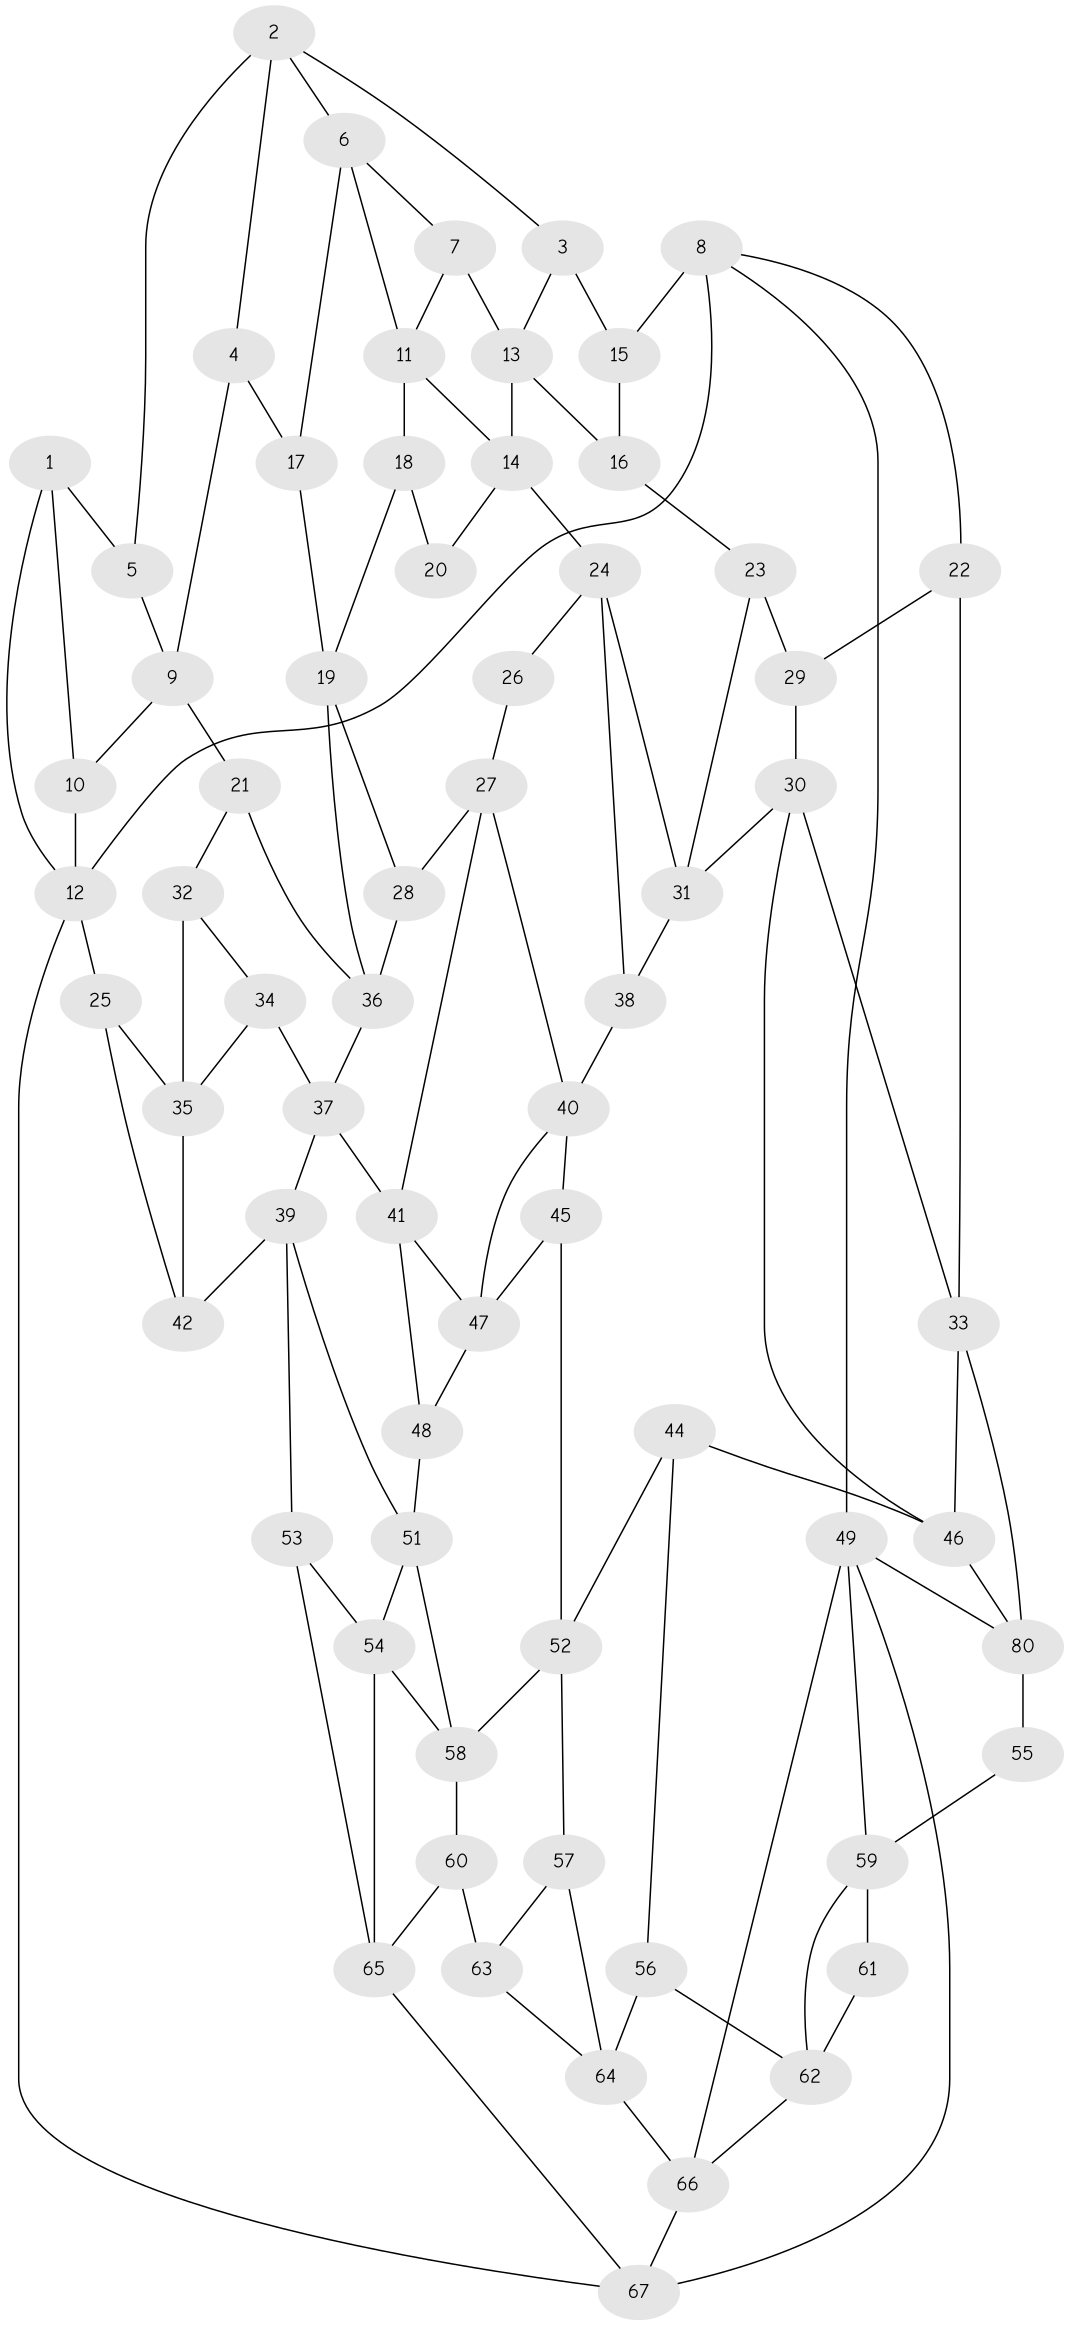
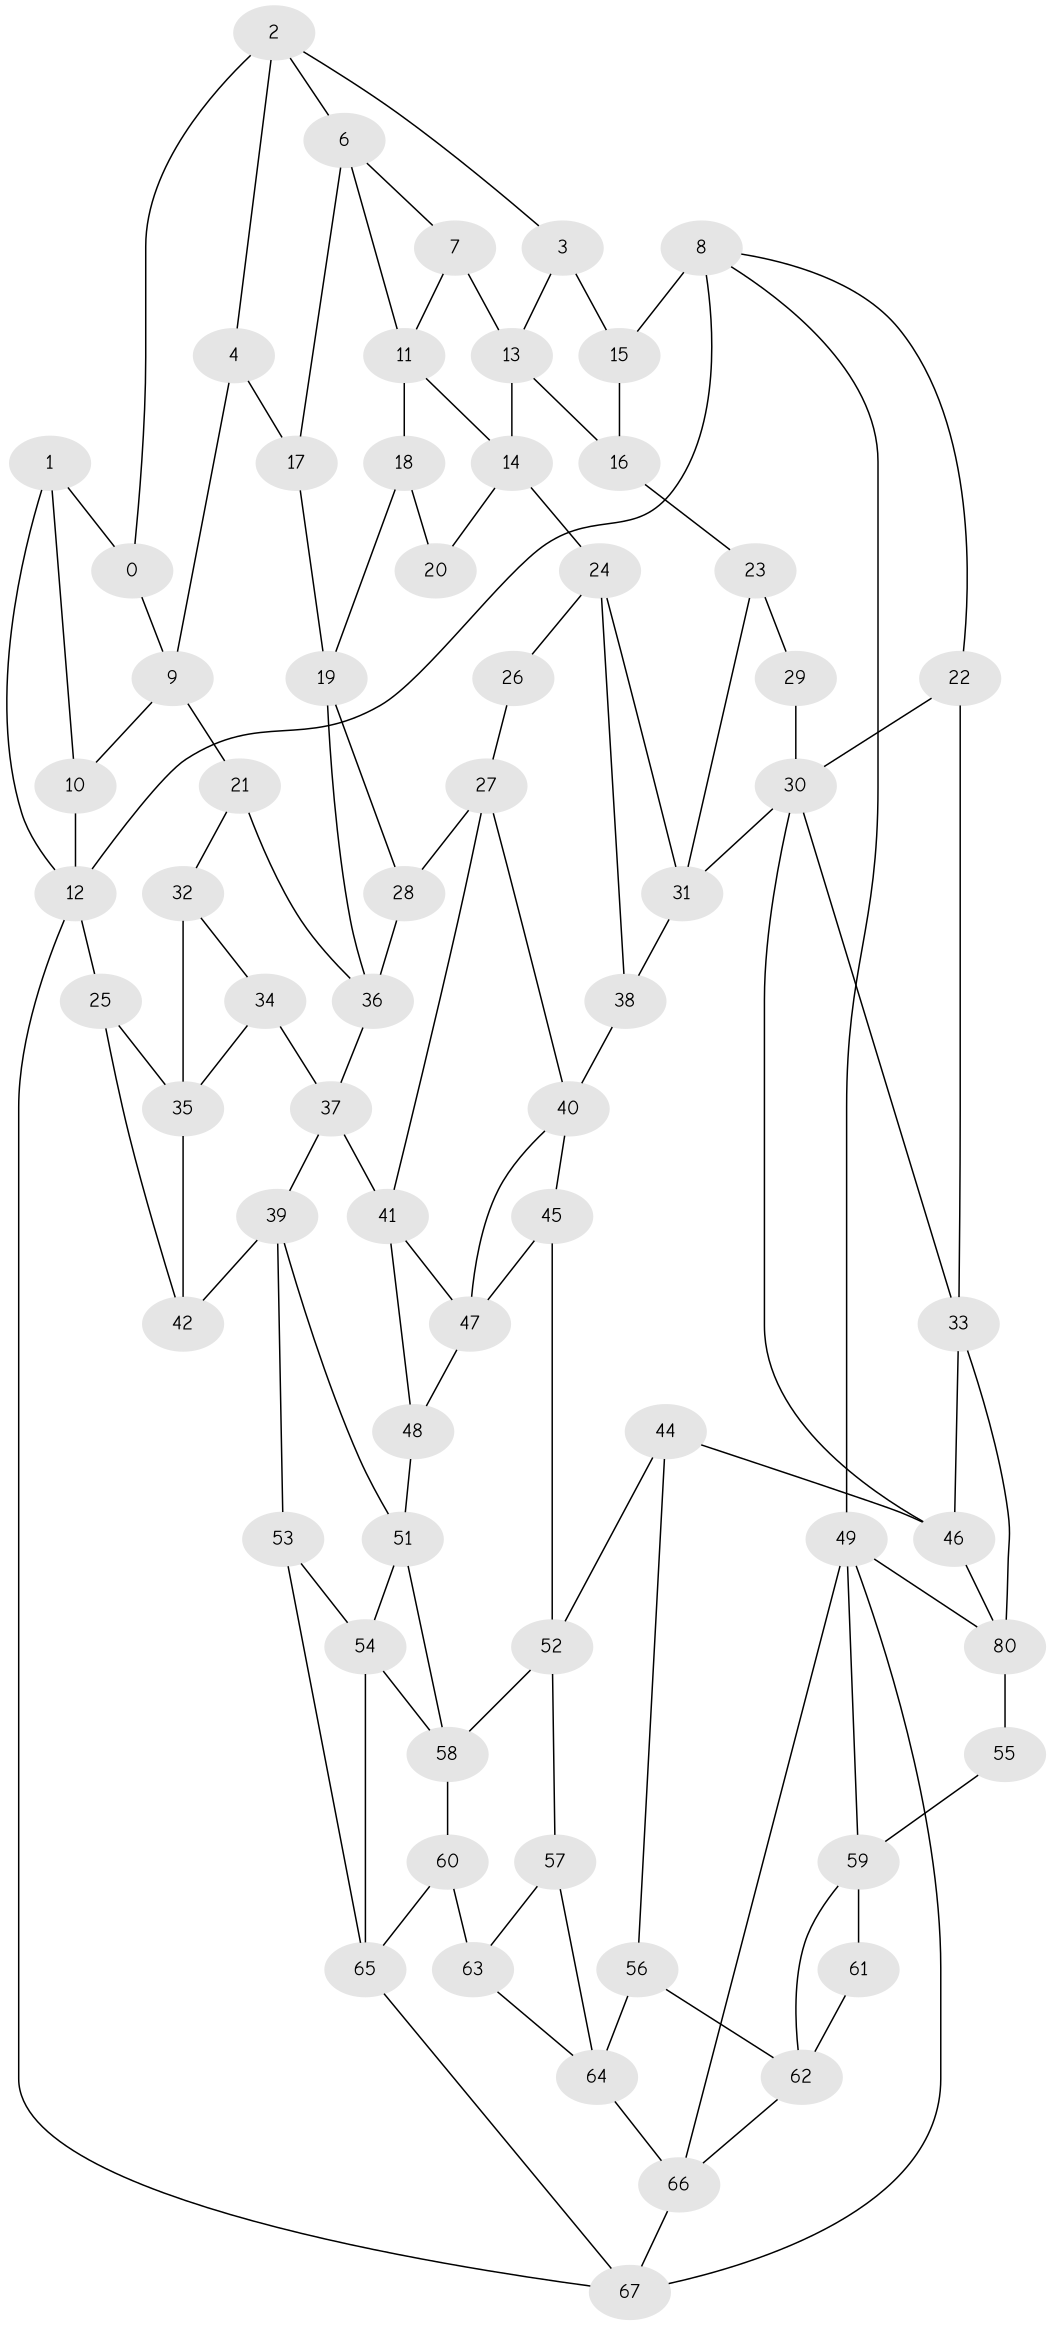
node "5": label "5" -> "0"
edge "22" -- "29": now "22" -- "30"
